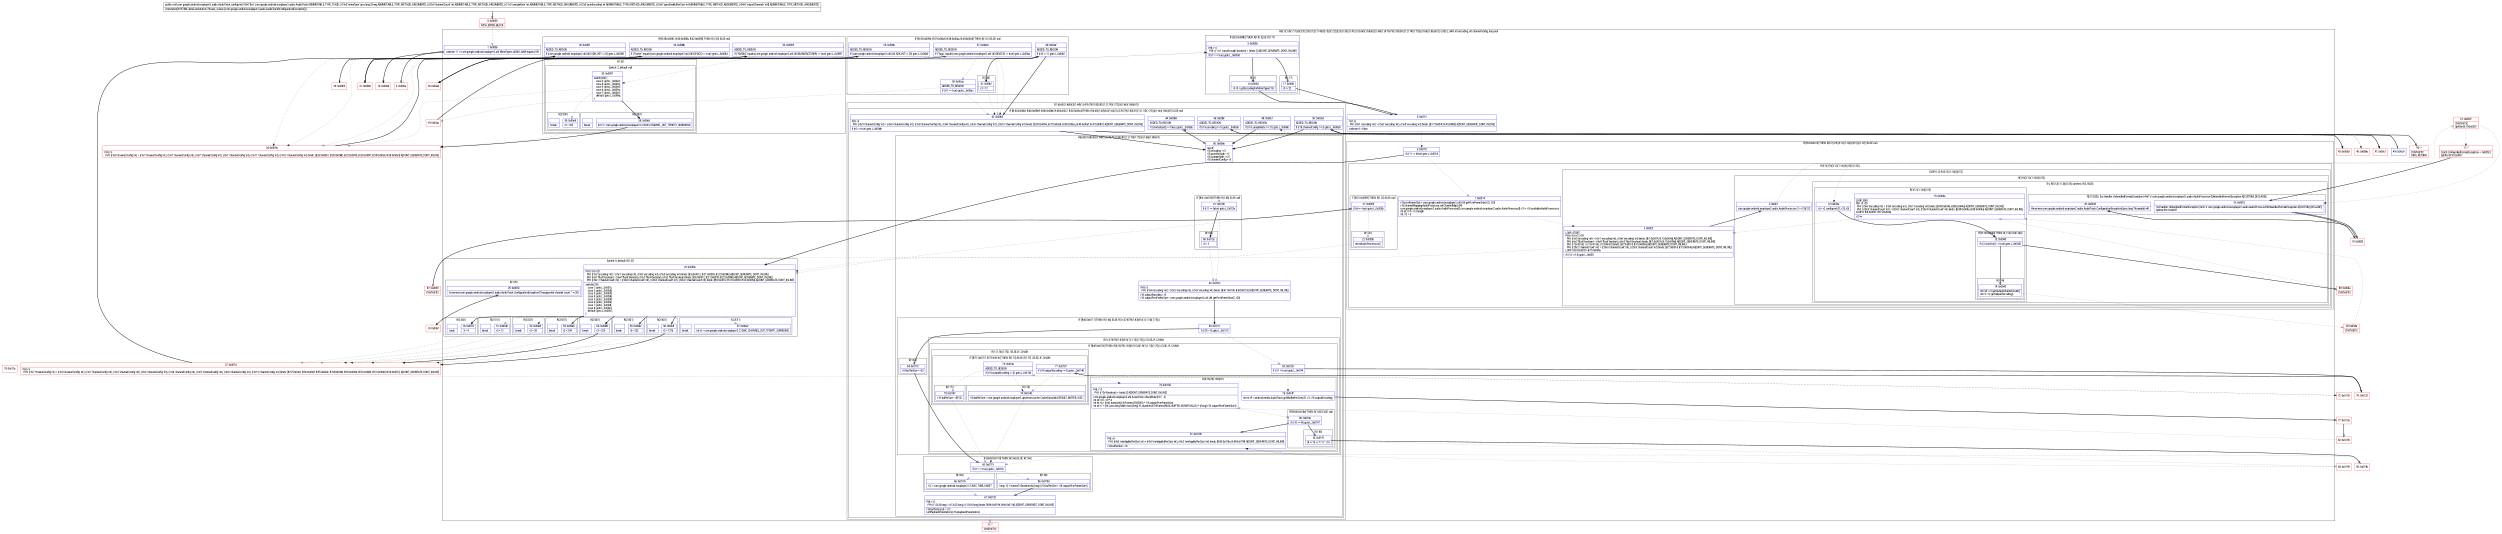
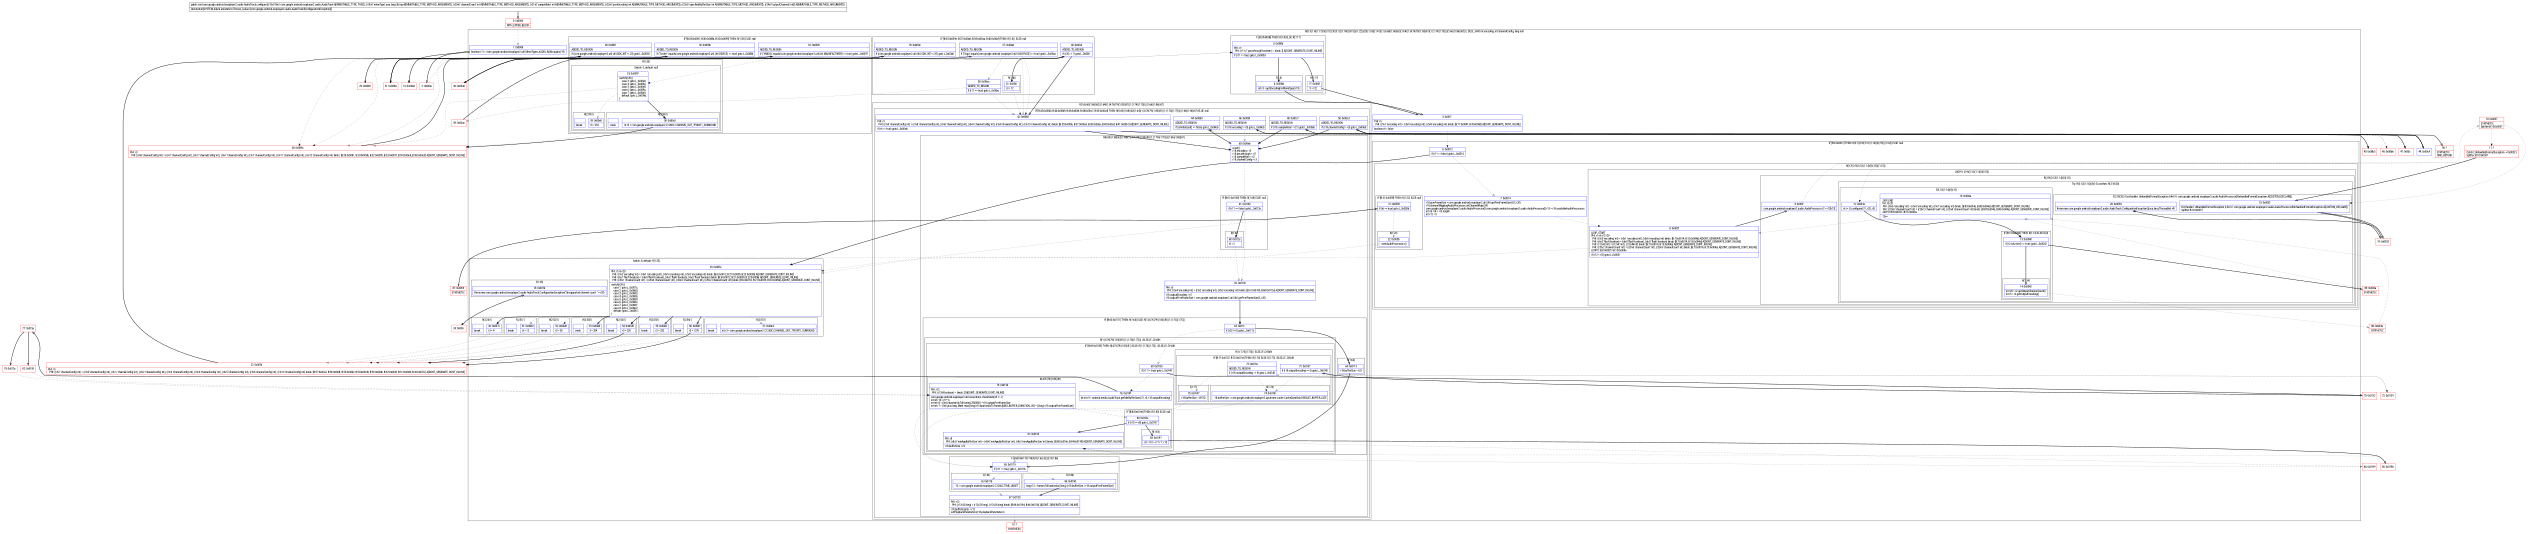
edge "48: 0x00c7" -> "49: 0x00c9": style dotted -> bold
edge "77: 0x015a" -> "78: 0x015c": added
